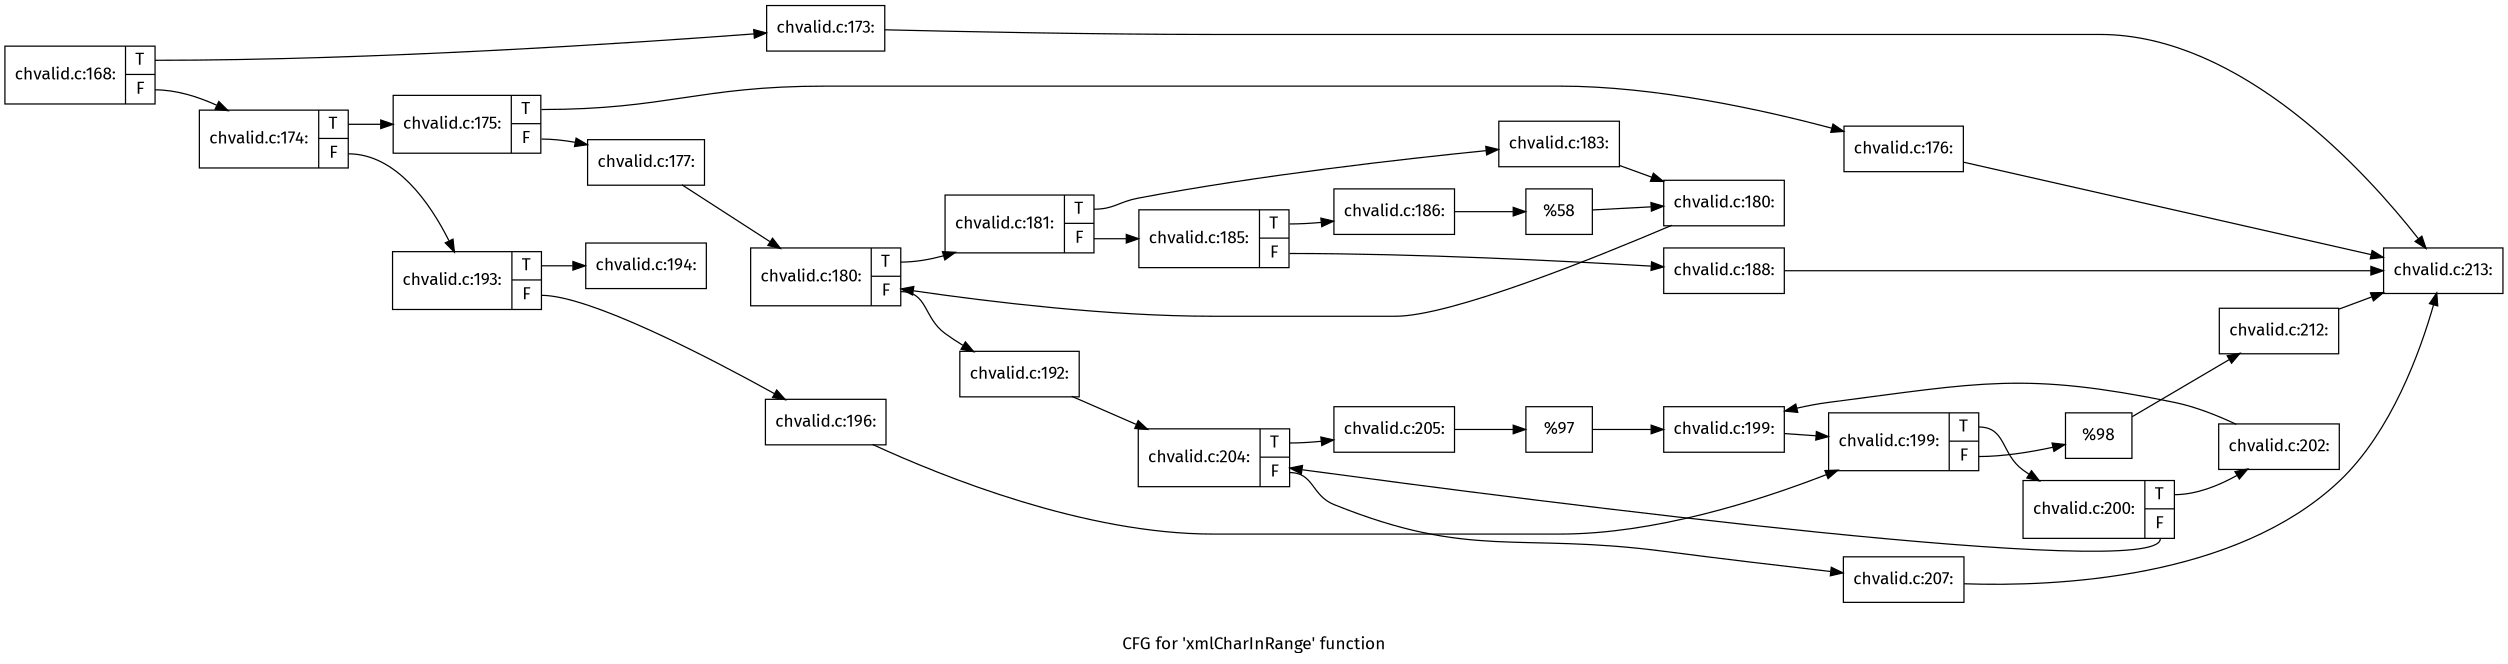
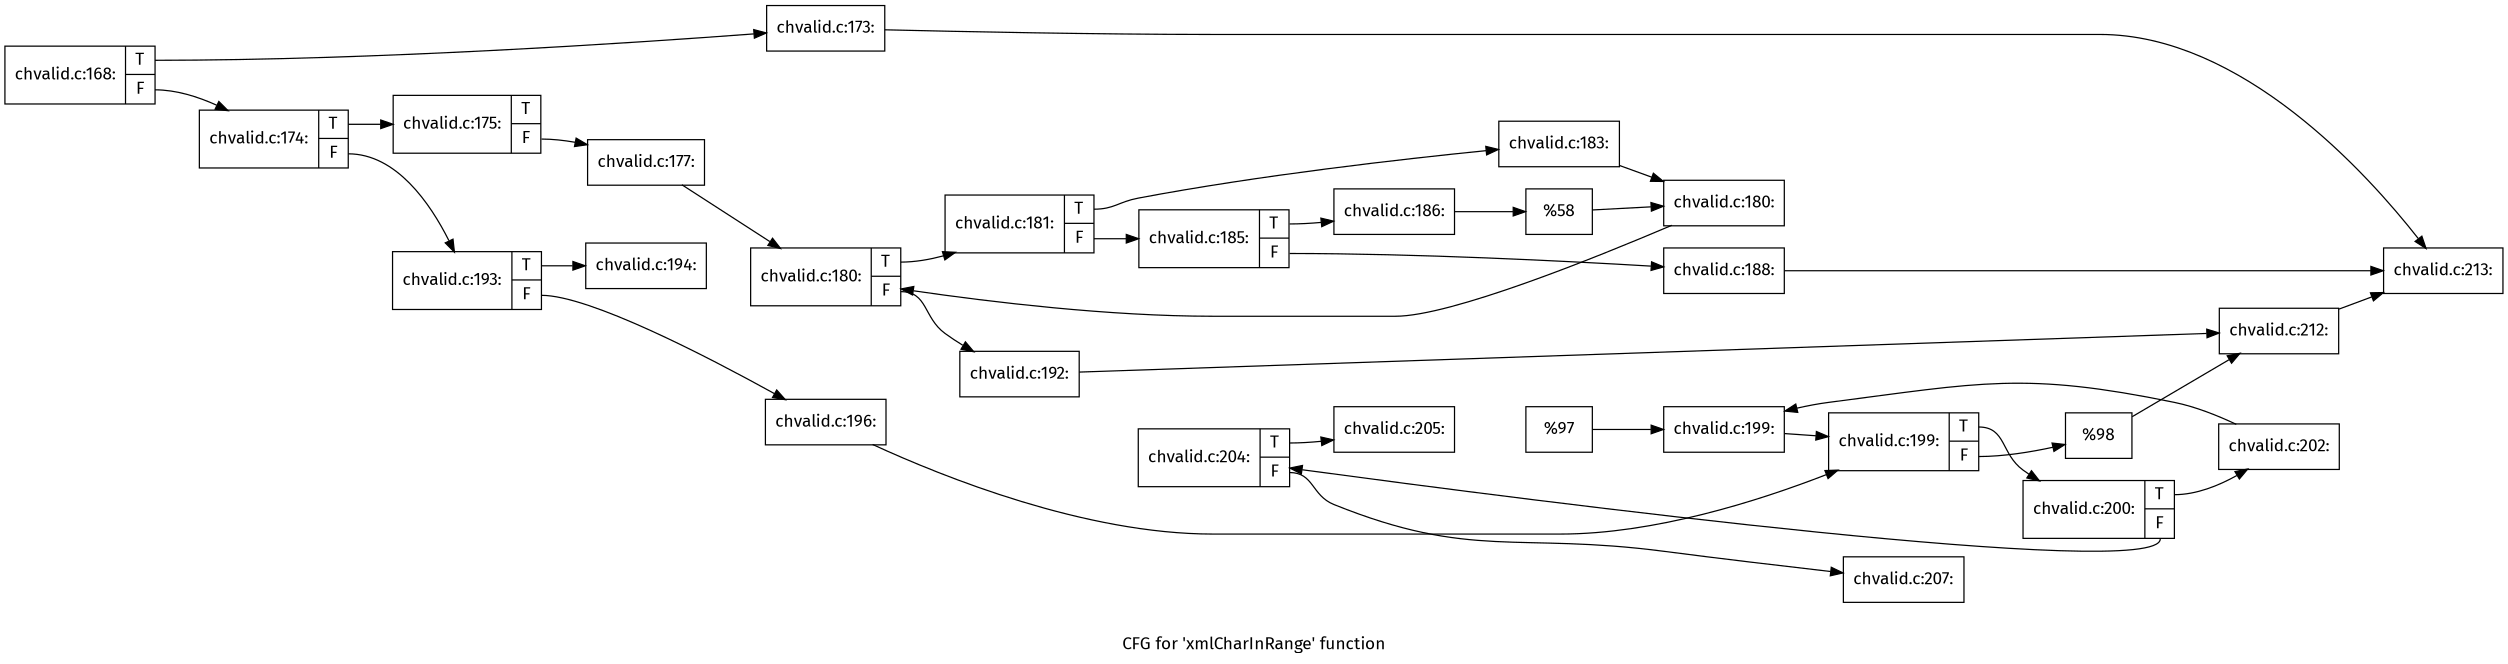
node "chvalid.c:176:": removed
edge "chvalid.c:192:" -> "chvalid.c:204:": now "chvalid.c:192:" -> "chvalid.c:212:"
edge "chvalid.c:205:" -> "%97": removed
edge "chvalid.c:207:" -> "chvalid.c:213:": removed
